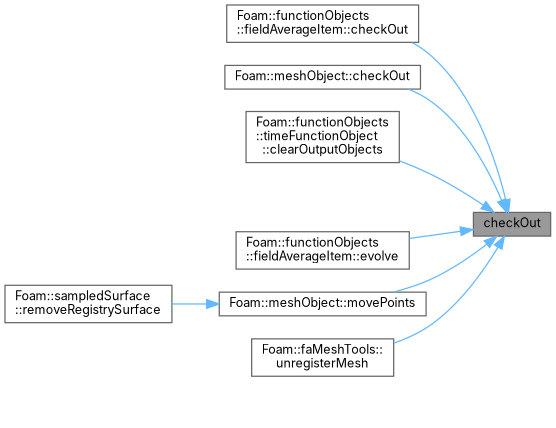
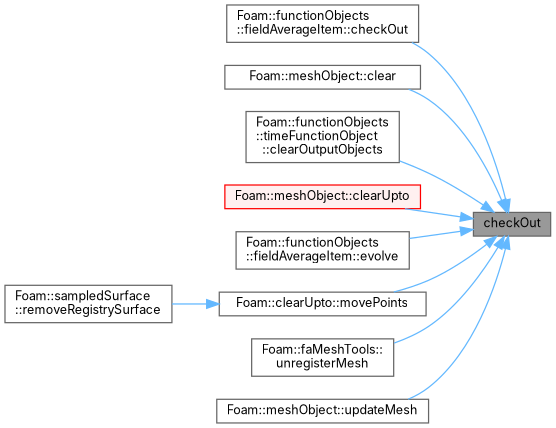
node "Foam::meshObject::checkOut": label "Foam::meshObject::checkOut" -> "Foam::meshObject::clear"
node "Foam::meshObject::clearUpto": added
node "Foam::meshObject::movePoints": label "Foam::meshObject::movePoints" -> "Foam::clearUpto::movePoints"
node "Foam::meshObject::updateMesh": added
